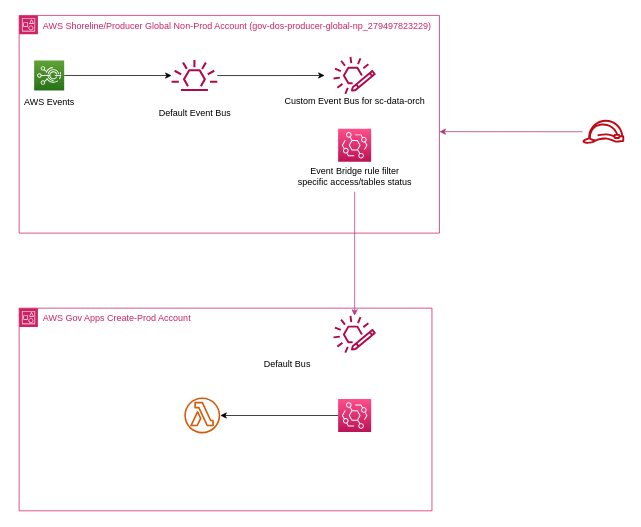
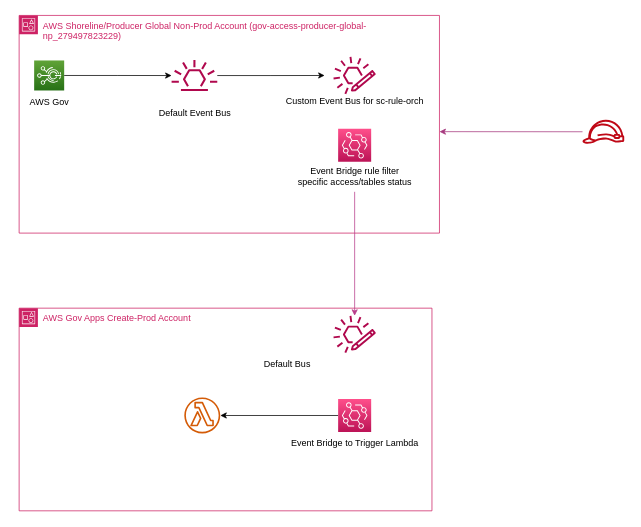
node "AWS Shoreline/Producer Global Non-Prod Account (gov-dos-producer-global-np_279497823229)": label "AWS Shoreline/Producer Global Non-Prod Account (gov-dos-producer-global-np_279497823229)" -> "AWS Shoreline/Producer Global Non-Prod Account (gov-access-producer-global-np_279497823229)"
node "AWS Events": label "AWS Events" -> "AWS Gov"
node "Custom Event Bus for sc-data-orch": label "Custom Event Bus for sc-data-orch" -> "Custom Event Bus for sc-rule-orch"
node "Event Bridge to Trigger Lambda": added
